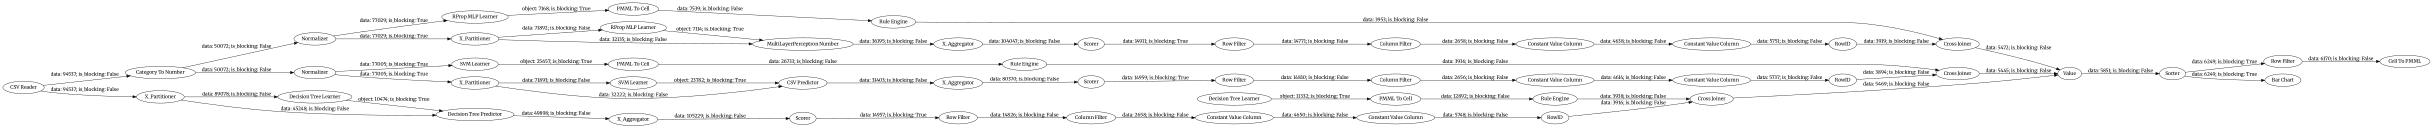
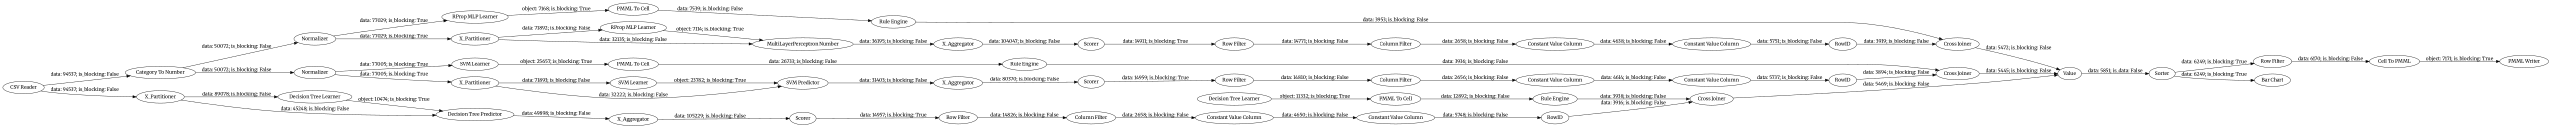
node "PMML Writer": added
edge "Value" -> "Sorter": label "data: 5851; is_blocking: False" -> "data: 5851; is_data: False"
node "CSV Predictor": label "CSV Predictor" -> "SVM Predictor"
